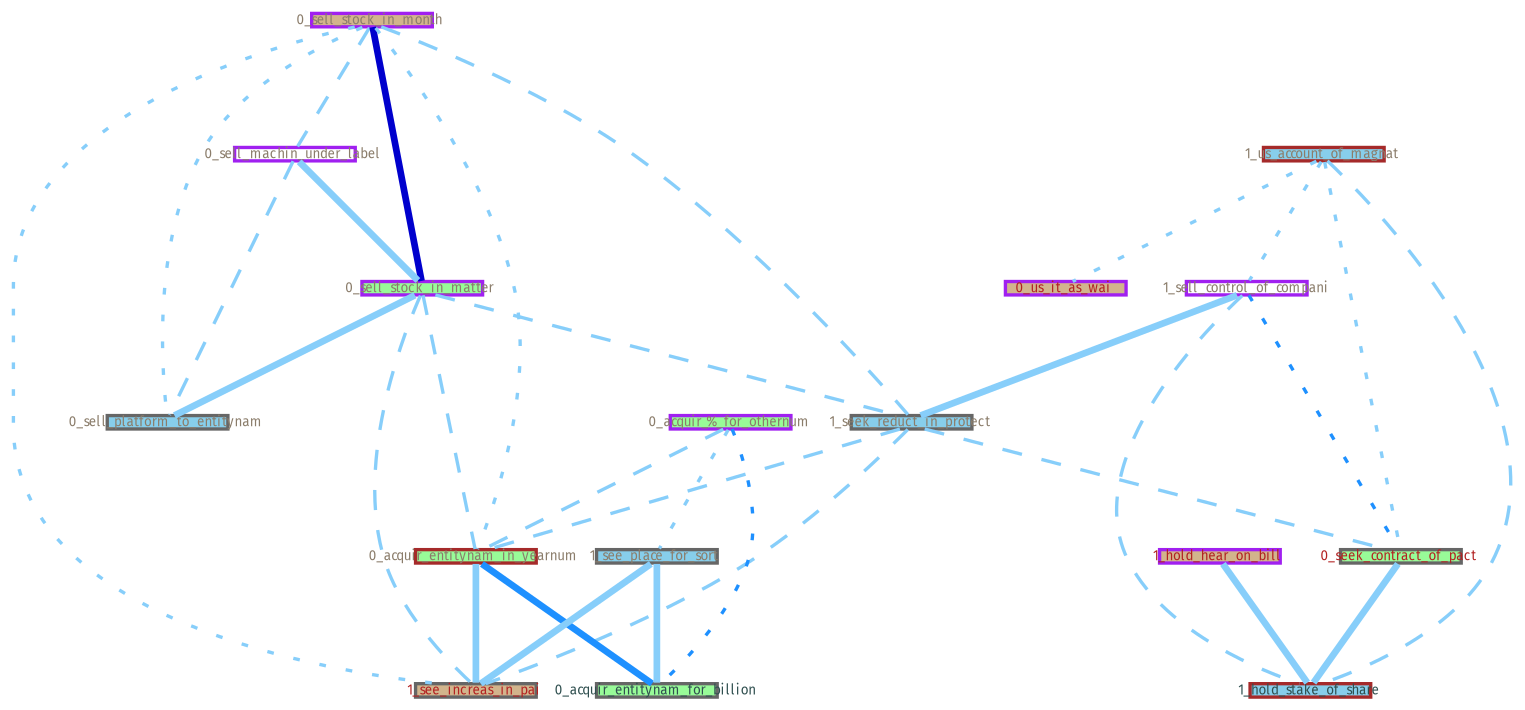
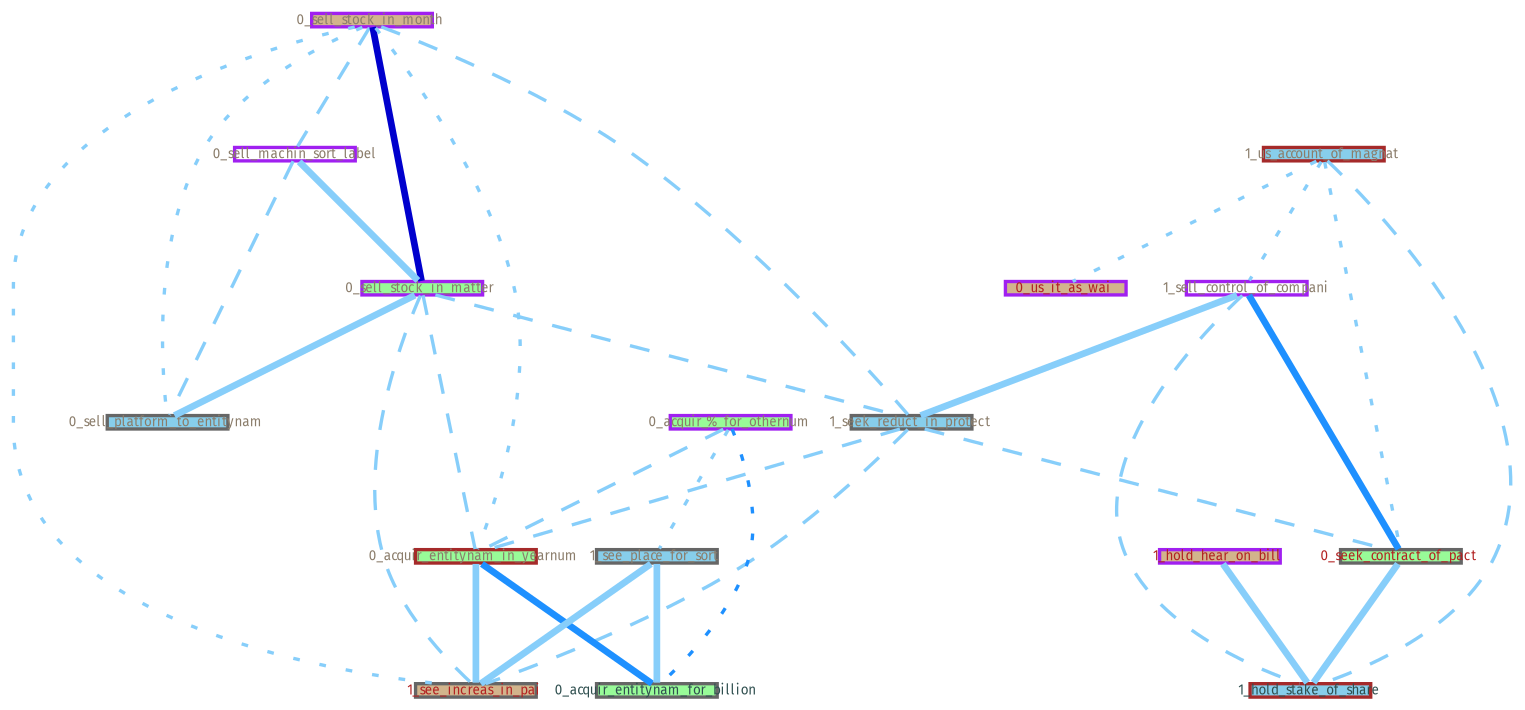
node "0_sell_machin_under_label": label "0_sell_machin_under_label" -> "0_sell_machin_sort_label"
edge "1_sell_control_of_compani" -- "0_seek_contract_of_pact": style dotted -> bold
